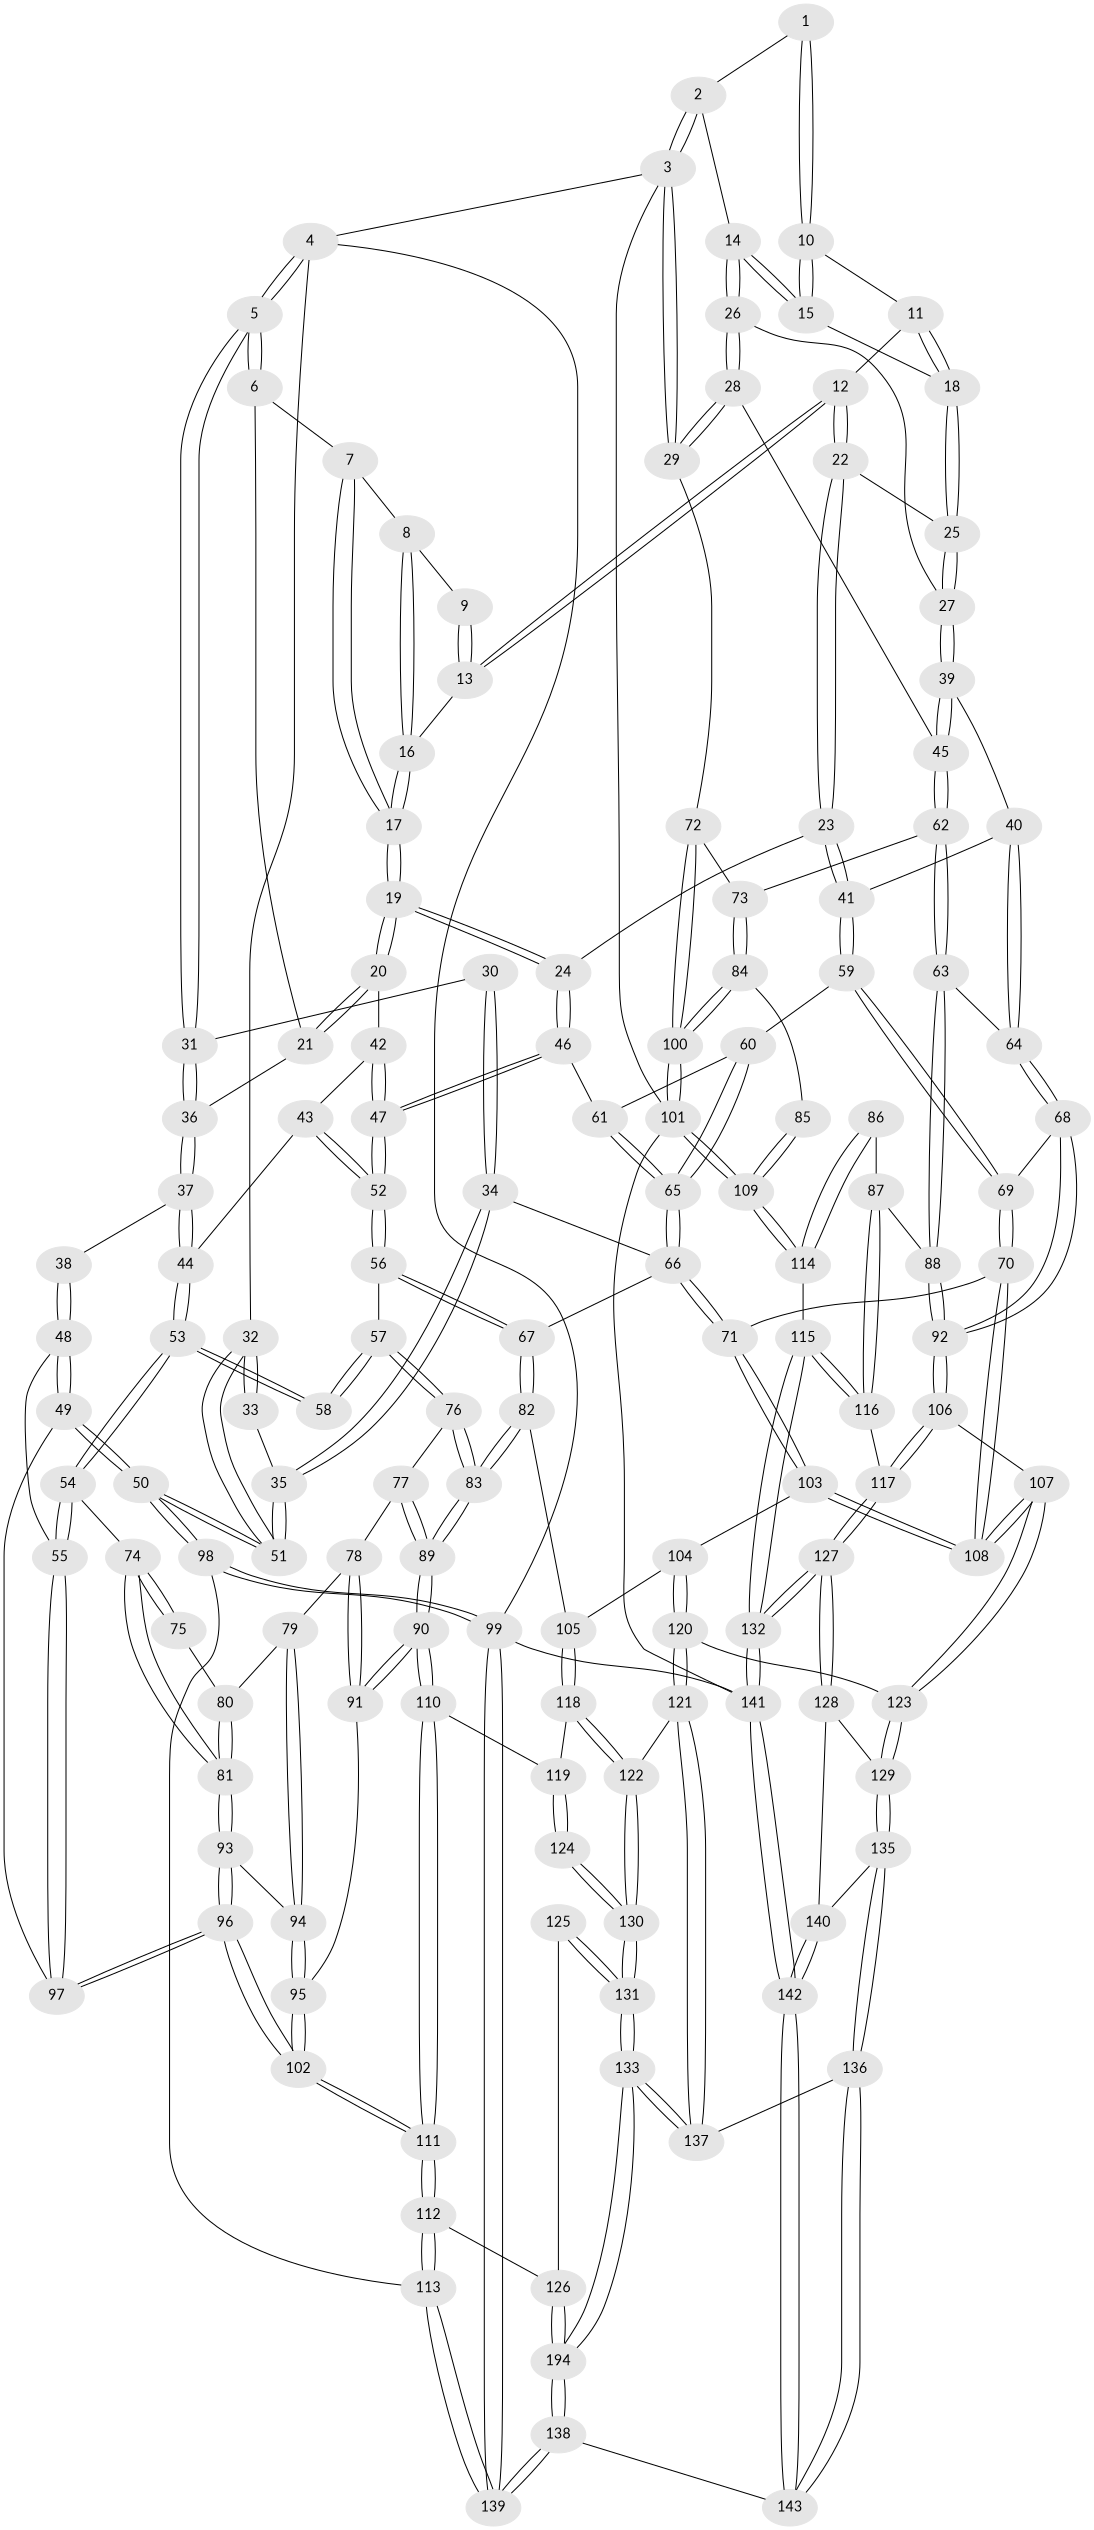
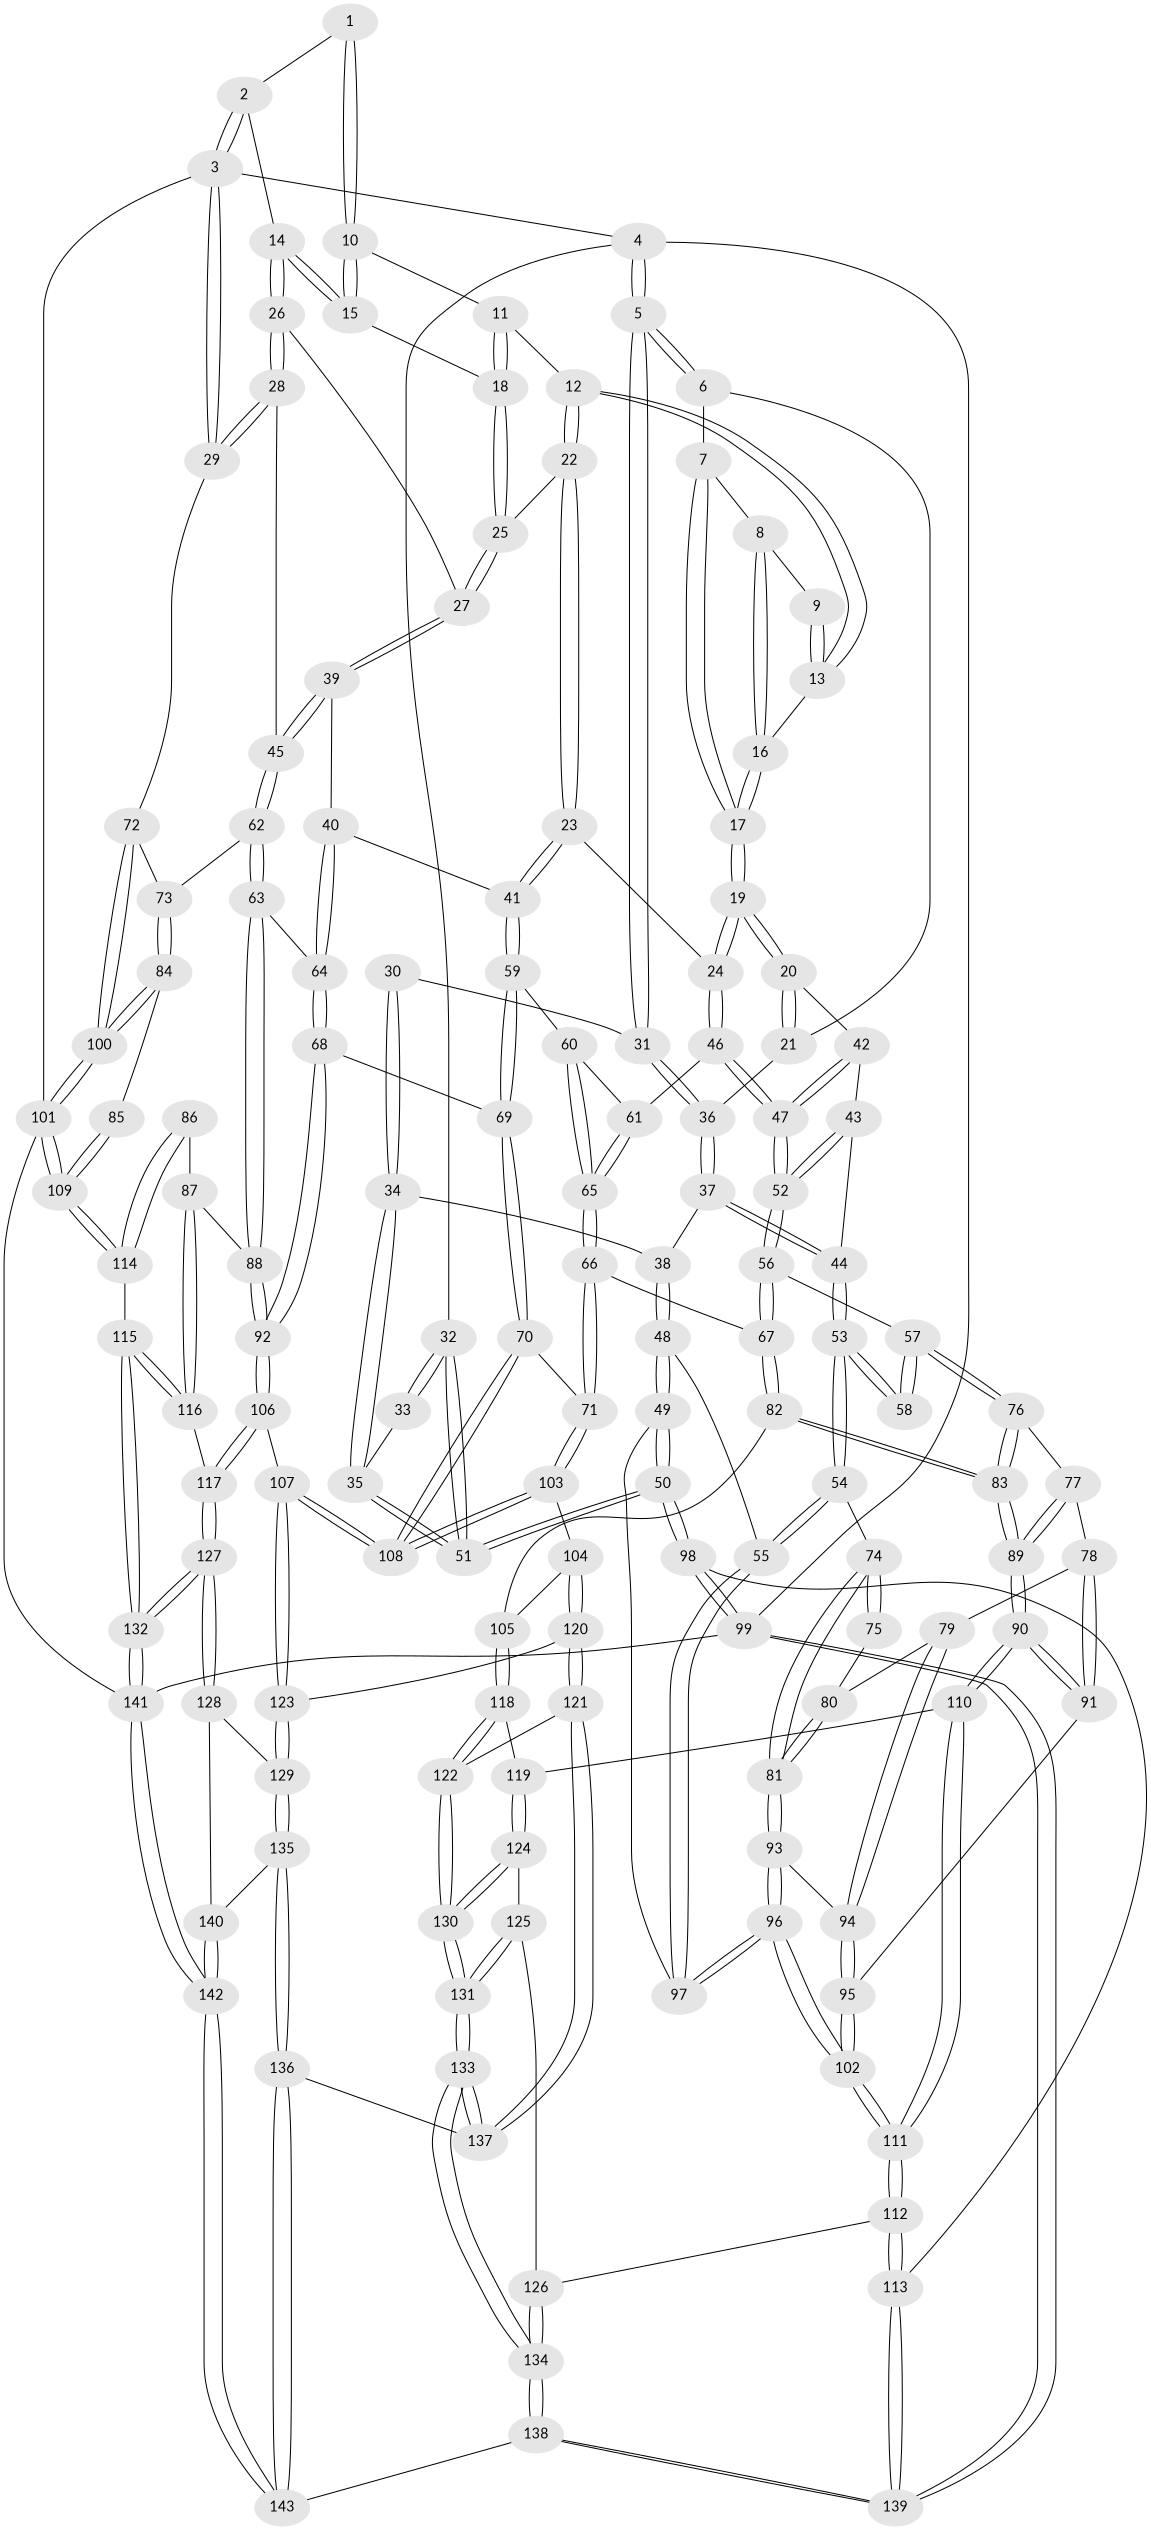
edge "34" -- "66": now "34" -- "38"
edge "124" -- "125": added
node "194": label "194" -> "134"
